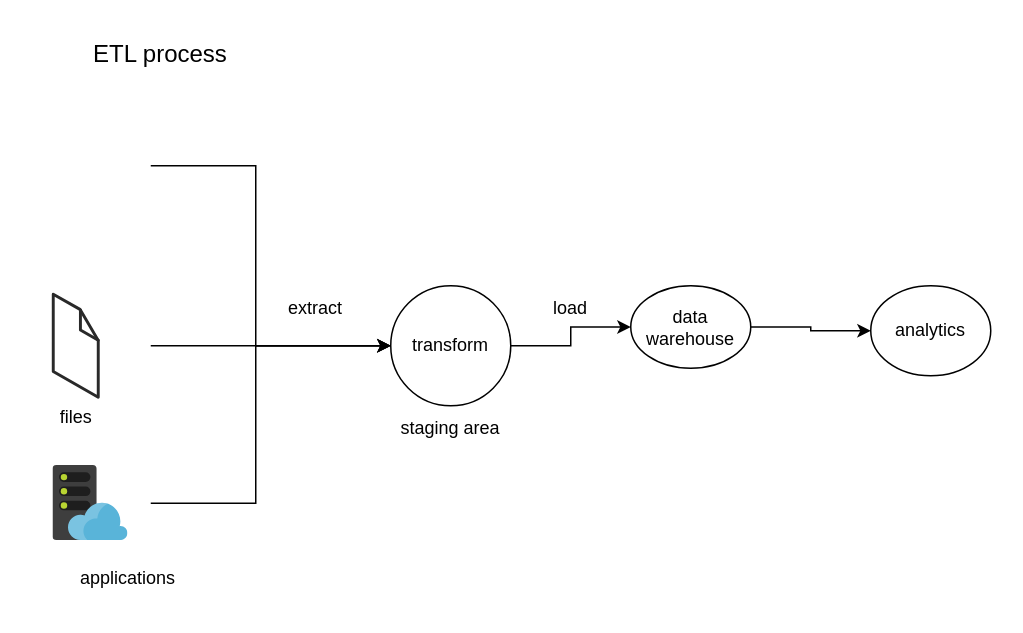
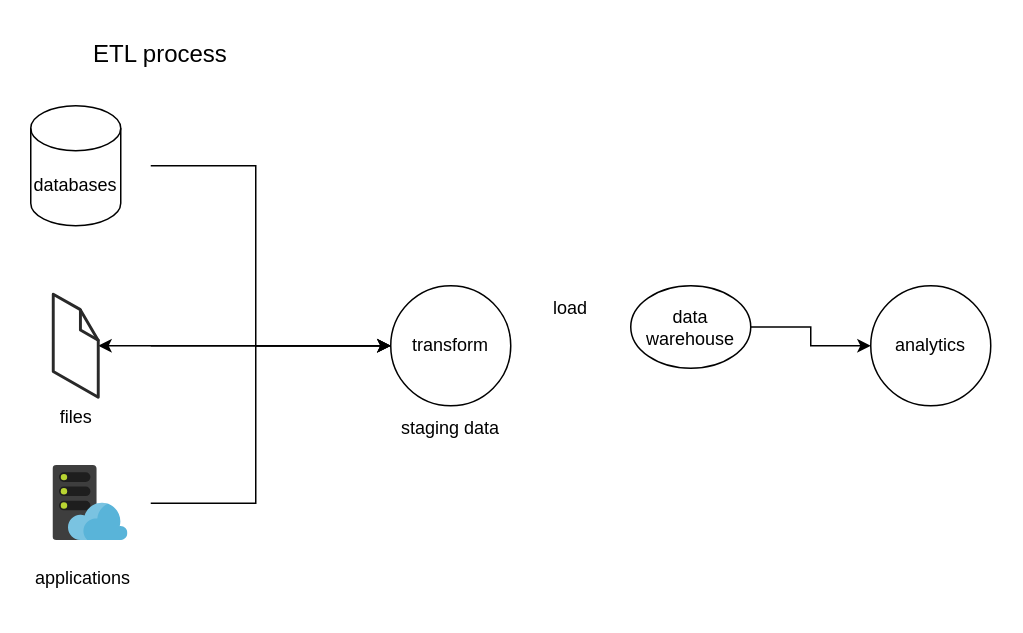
node "databases": added
node "extract": removed
node "analytics": size 120x90 -> 120x120
edge "transform" -> "data warehouse": now "transform" -> "files"
node "staging area": label "staging area" -> "staging data"
node "applications": moved (128, 578) -> (83, 578)
